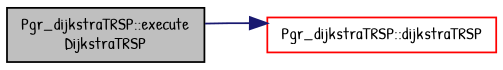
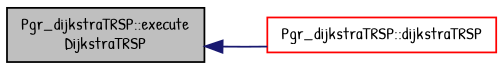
edge "Pgr_dijkstraTRSP::execute DijkstraTRSP" -> "Pgr_dijkstraTRSP::dijkstraTRSP": reversed
